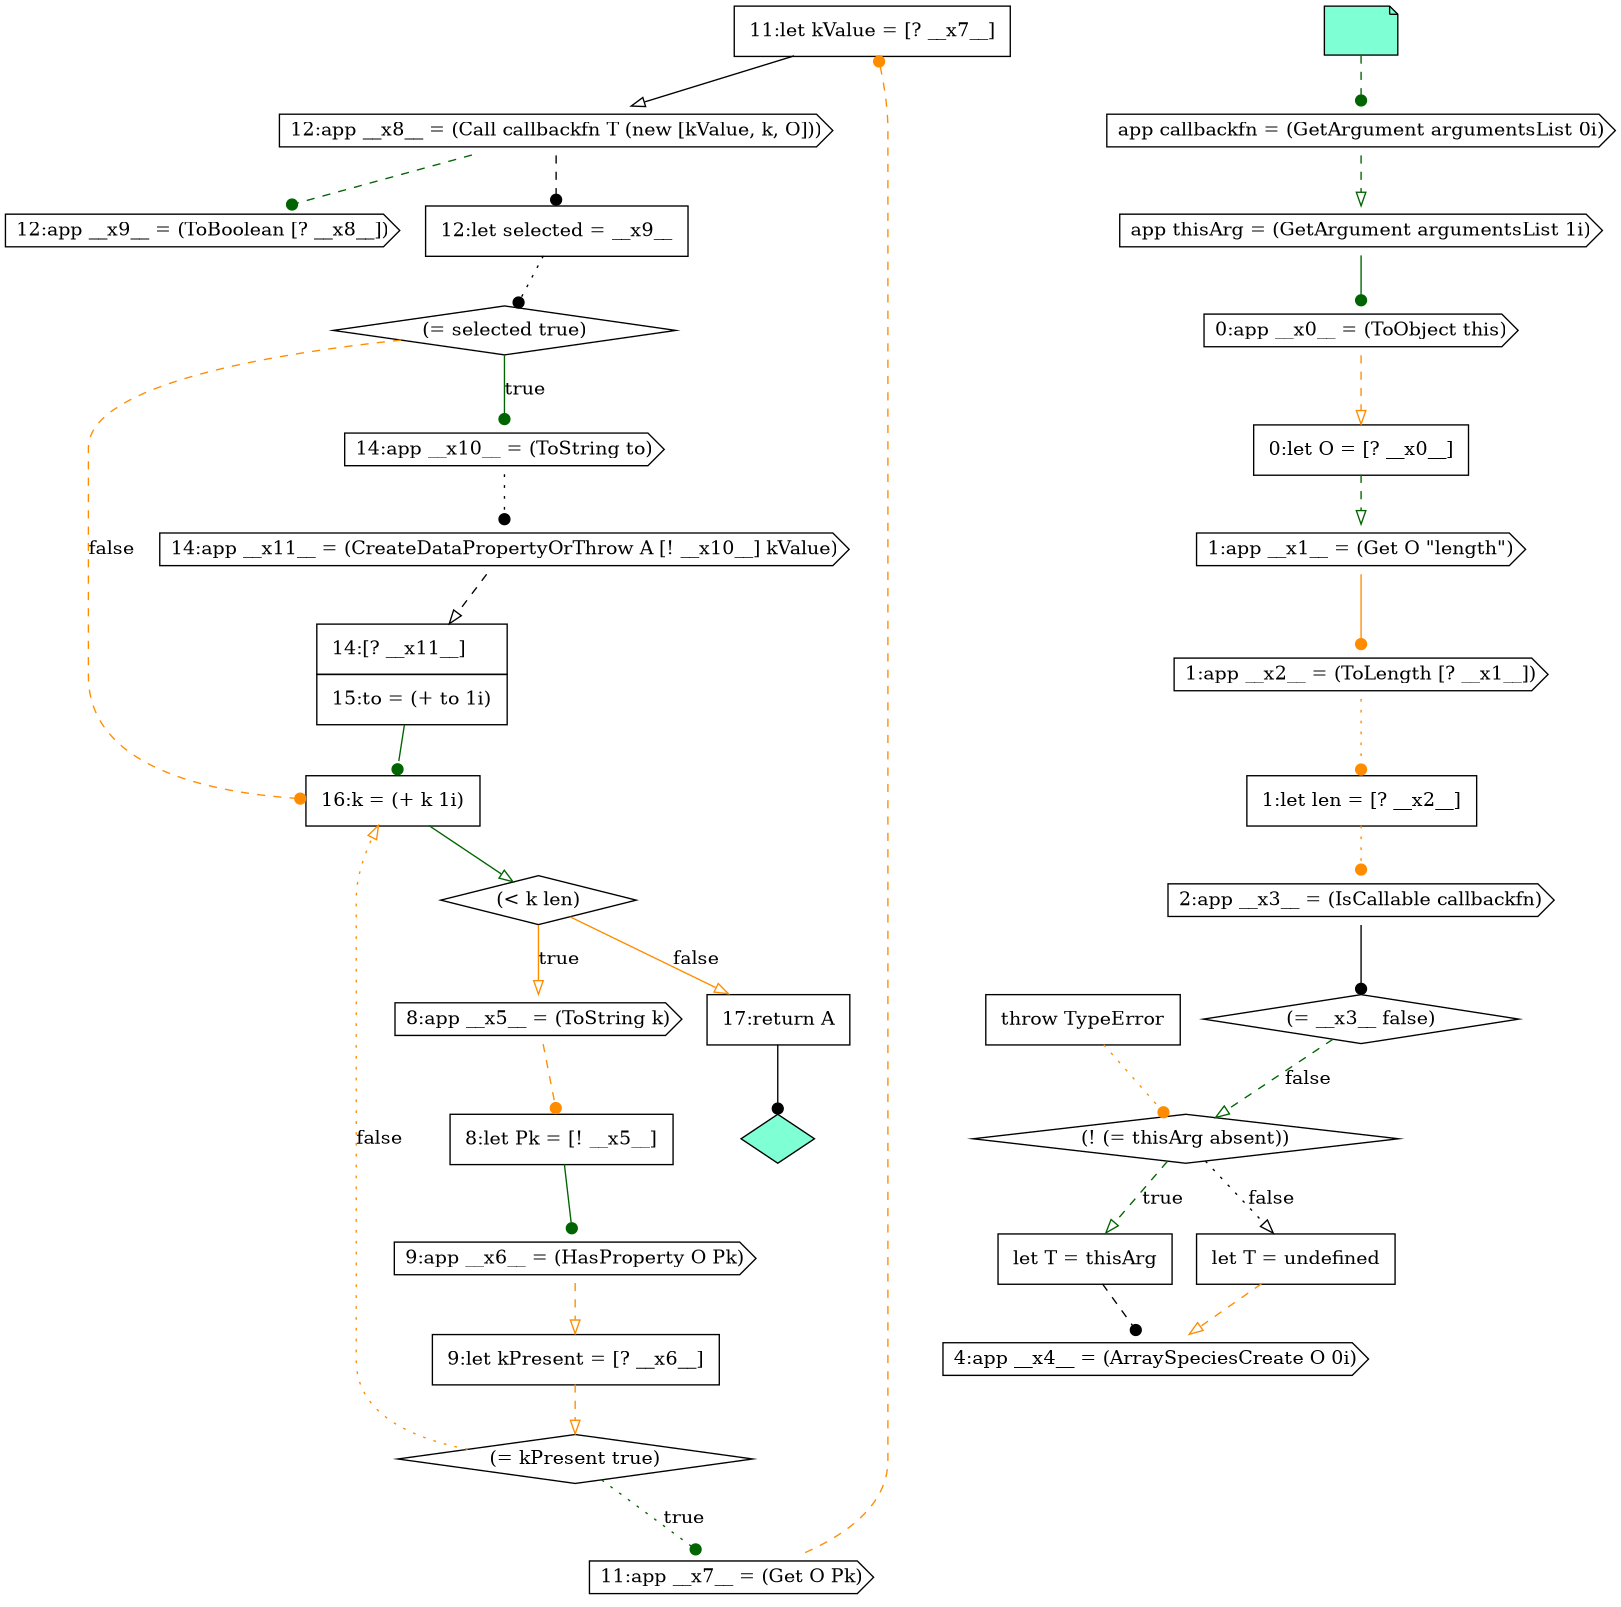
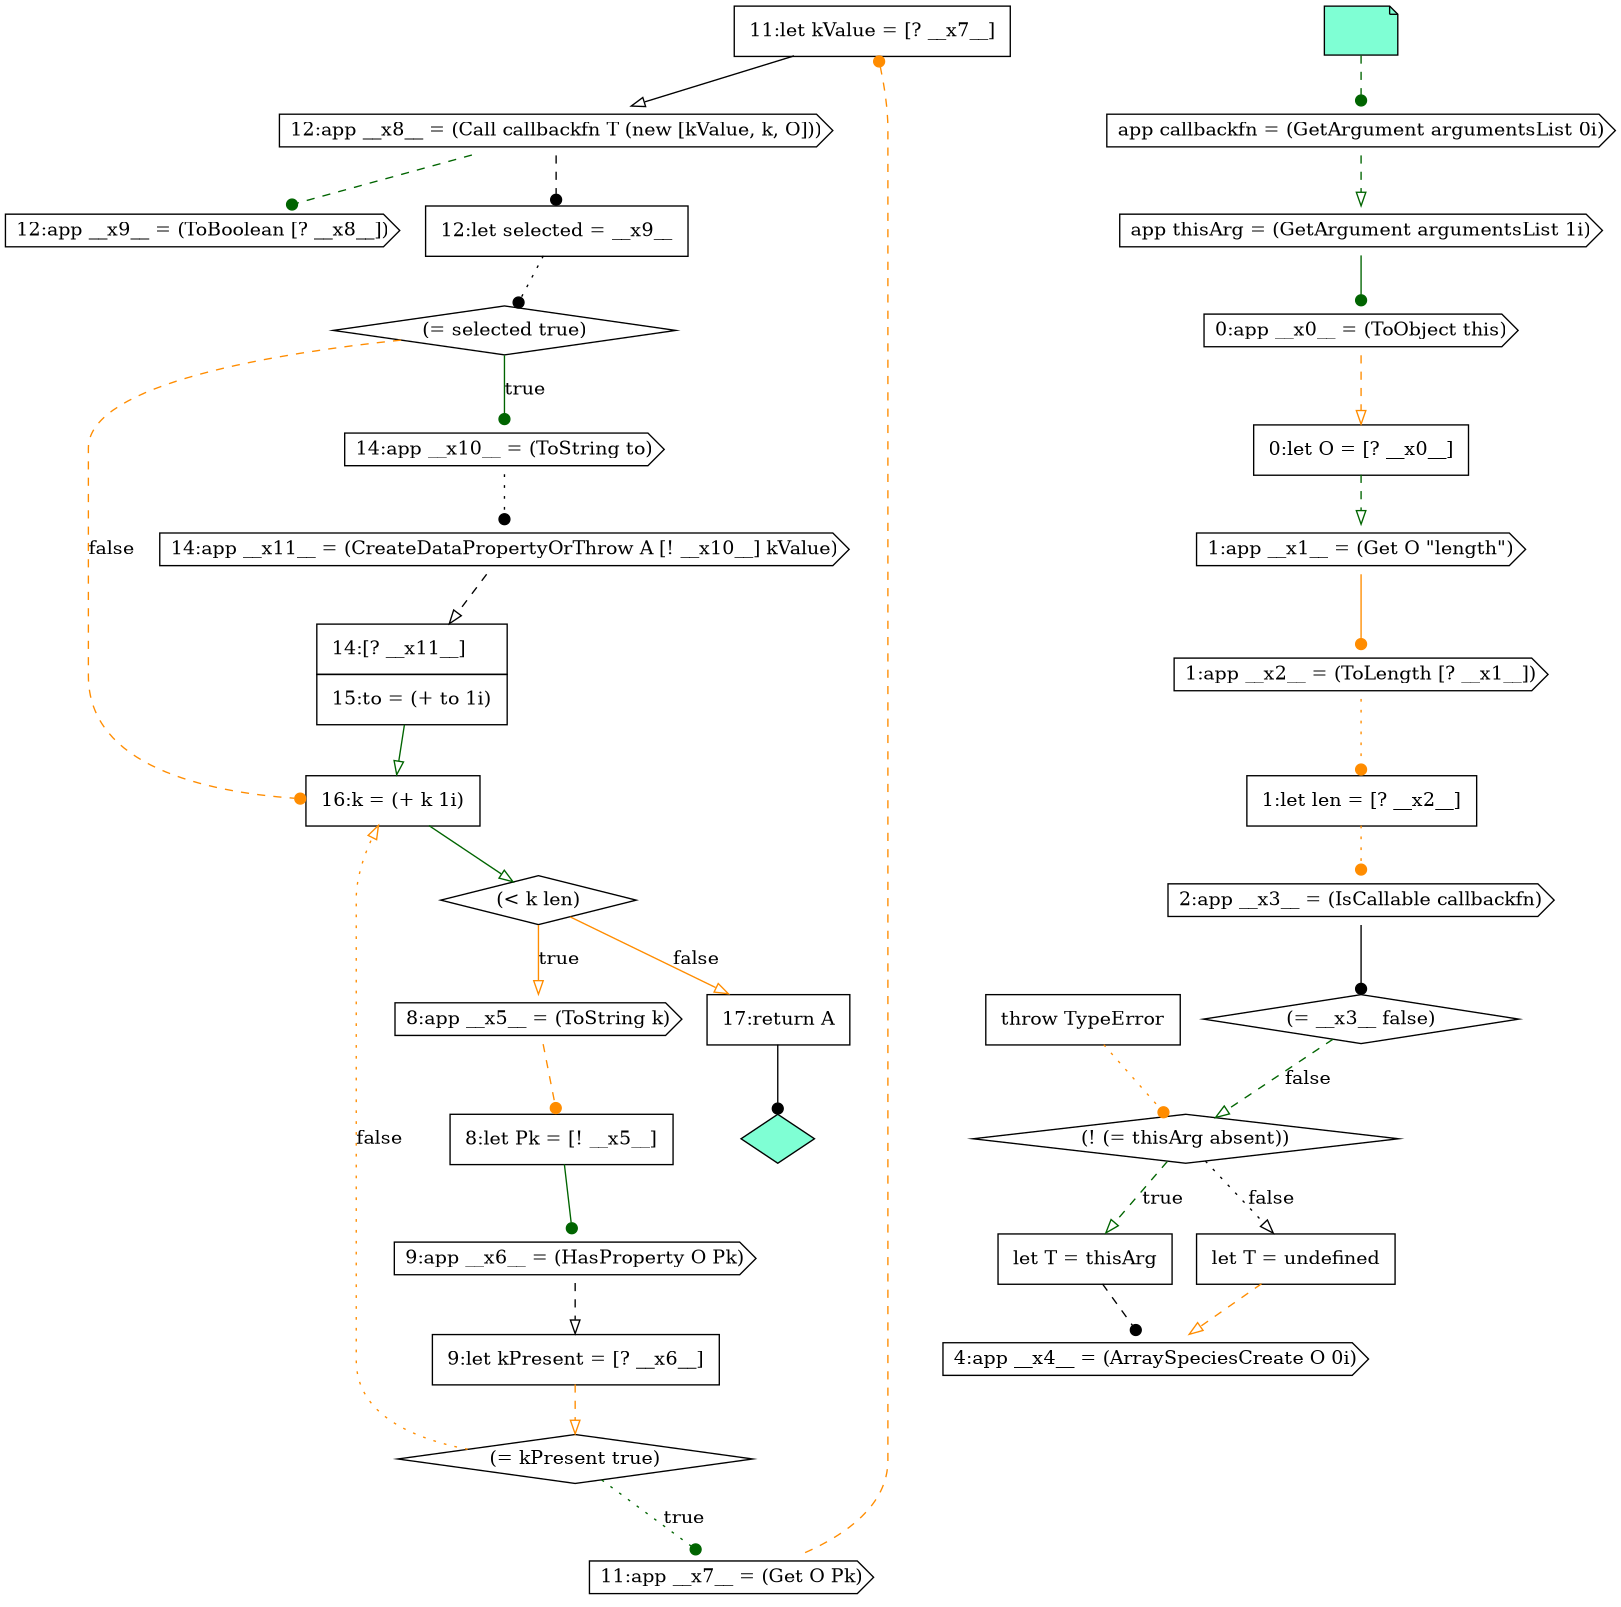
edge "14:[? __x11__]" -> "16:k = (+ k 1i)": arrowhead dot -> onormal
edge "9:app __x6__ = (HasProperty O Pk)" -> "9:let kPresent = [? __x6__]": color darkorange -> black
